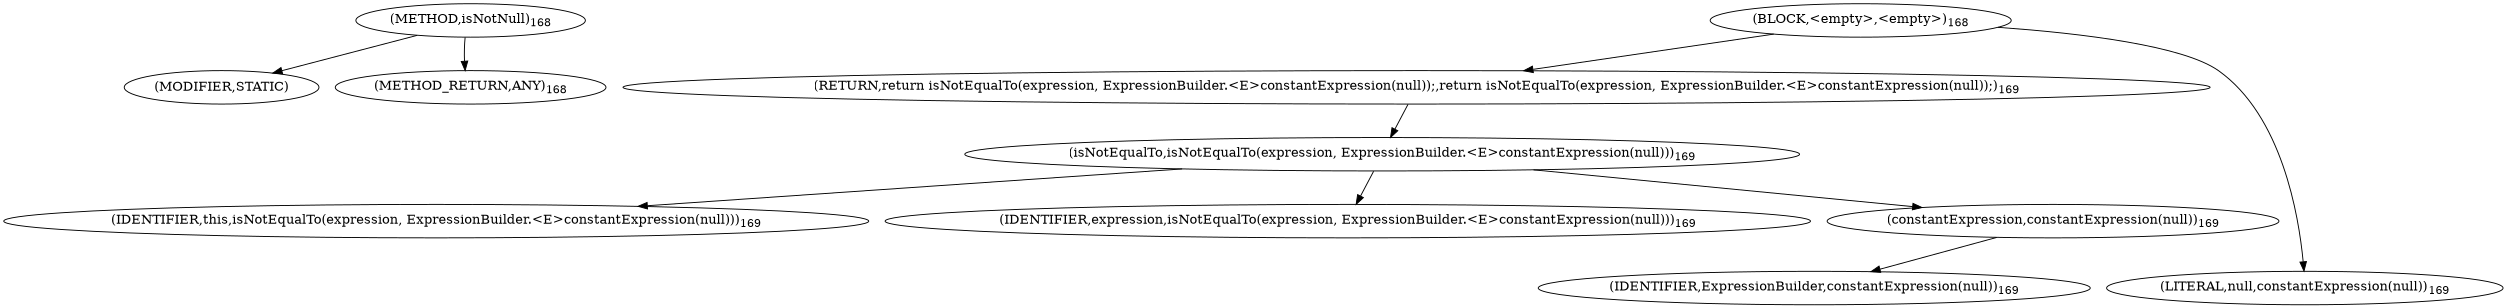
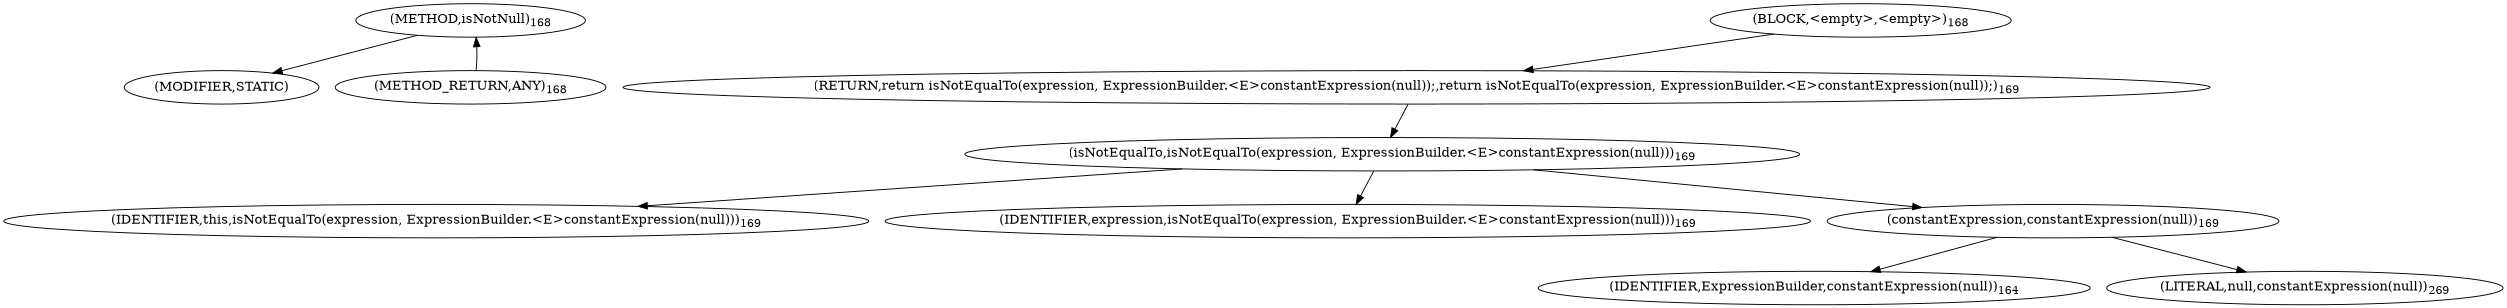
edge "(METHOD,isNotNull)" -> "(METHOD_RETURN,ANY)": reversed
edge "(BLOCK,<empty>,<empty>)" -> "(LITERAL,null,constantExpression(null))": now "(constantExpression,constantExpression(null))" -> "(LITERAL,null,constantExpression(null))"
node "(IDENTIFIER,ExpressionBuilder,constantExpression(null))": text "169" -> "164"
node "(LITERAL,null,constantExpression(null))": text "169" -> "269"
